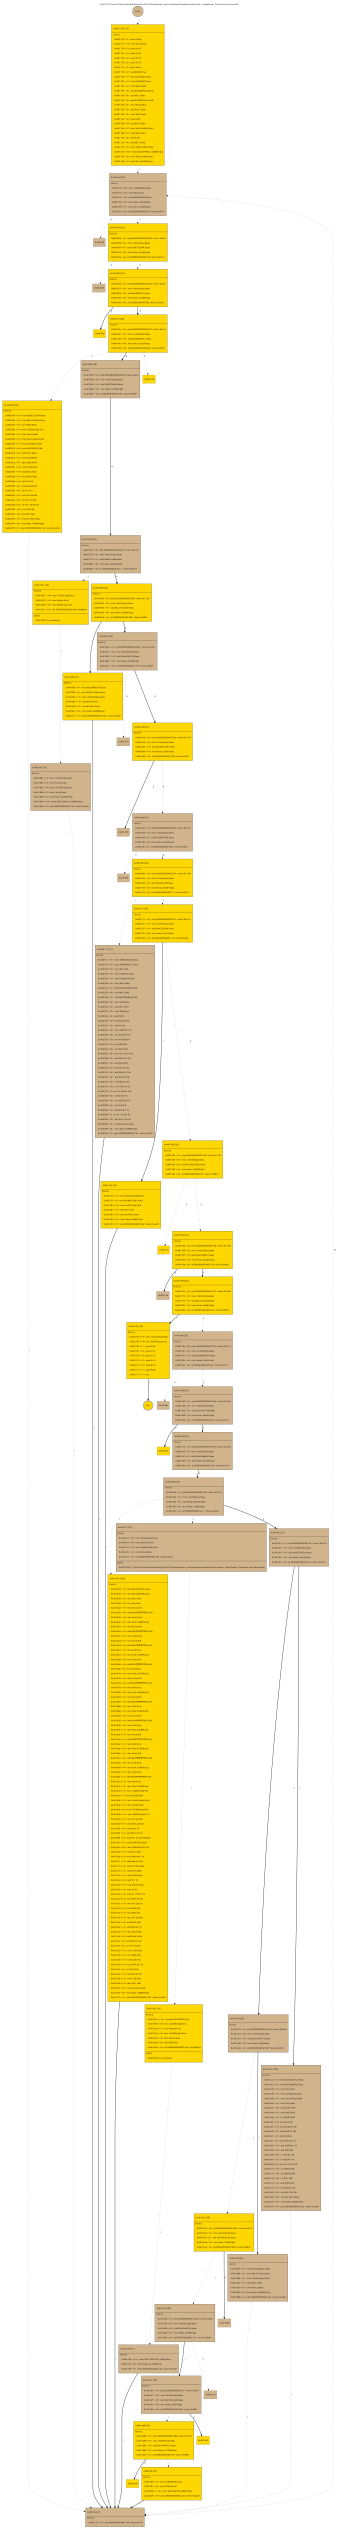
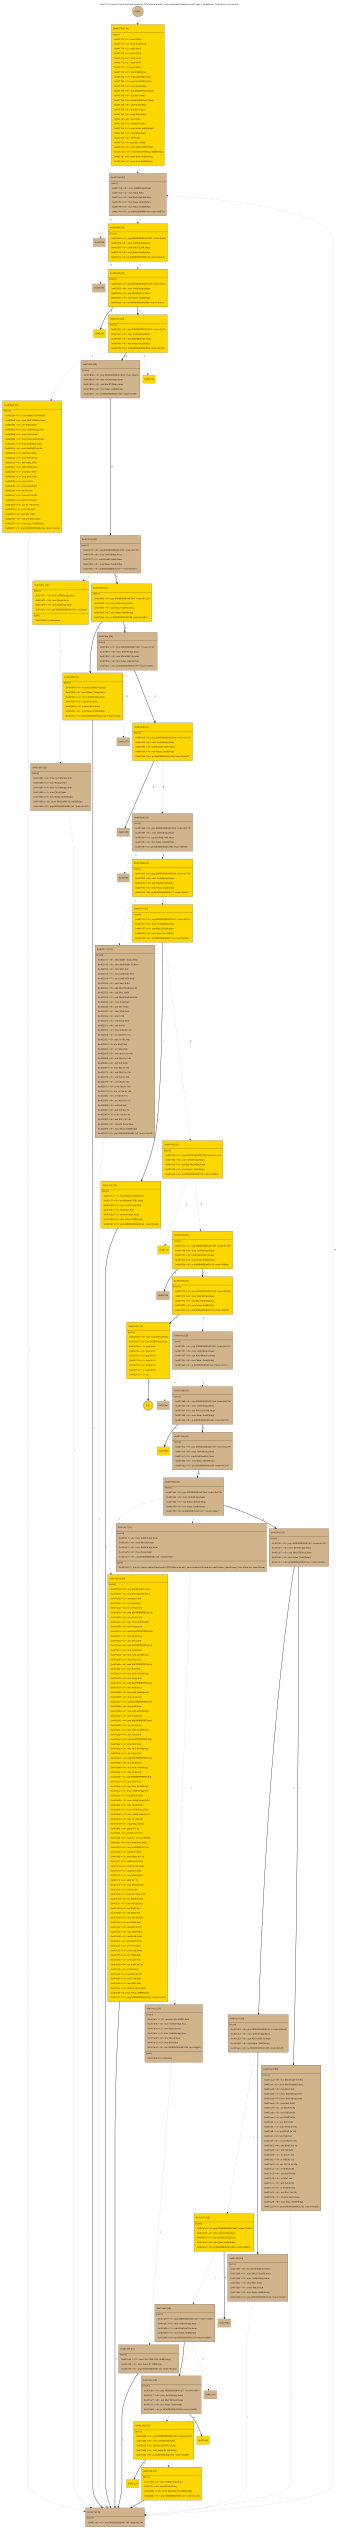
edge "0x402011 [147]" -> "0x4021a2 [5]": style bold -> dotted
node "0x401e2c [29]": fillcolor gold -> tan
